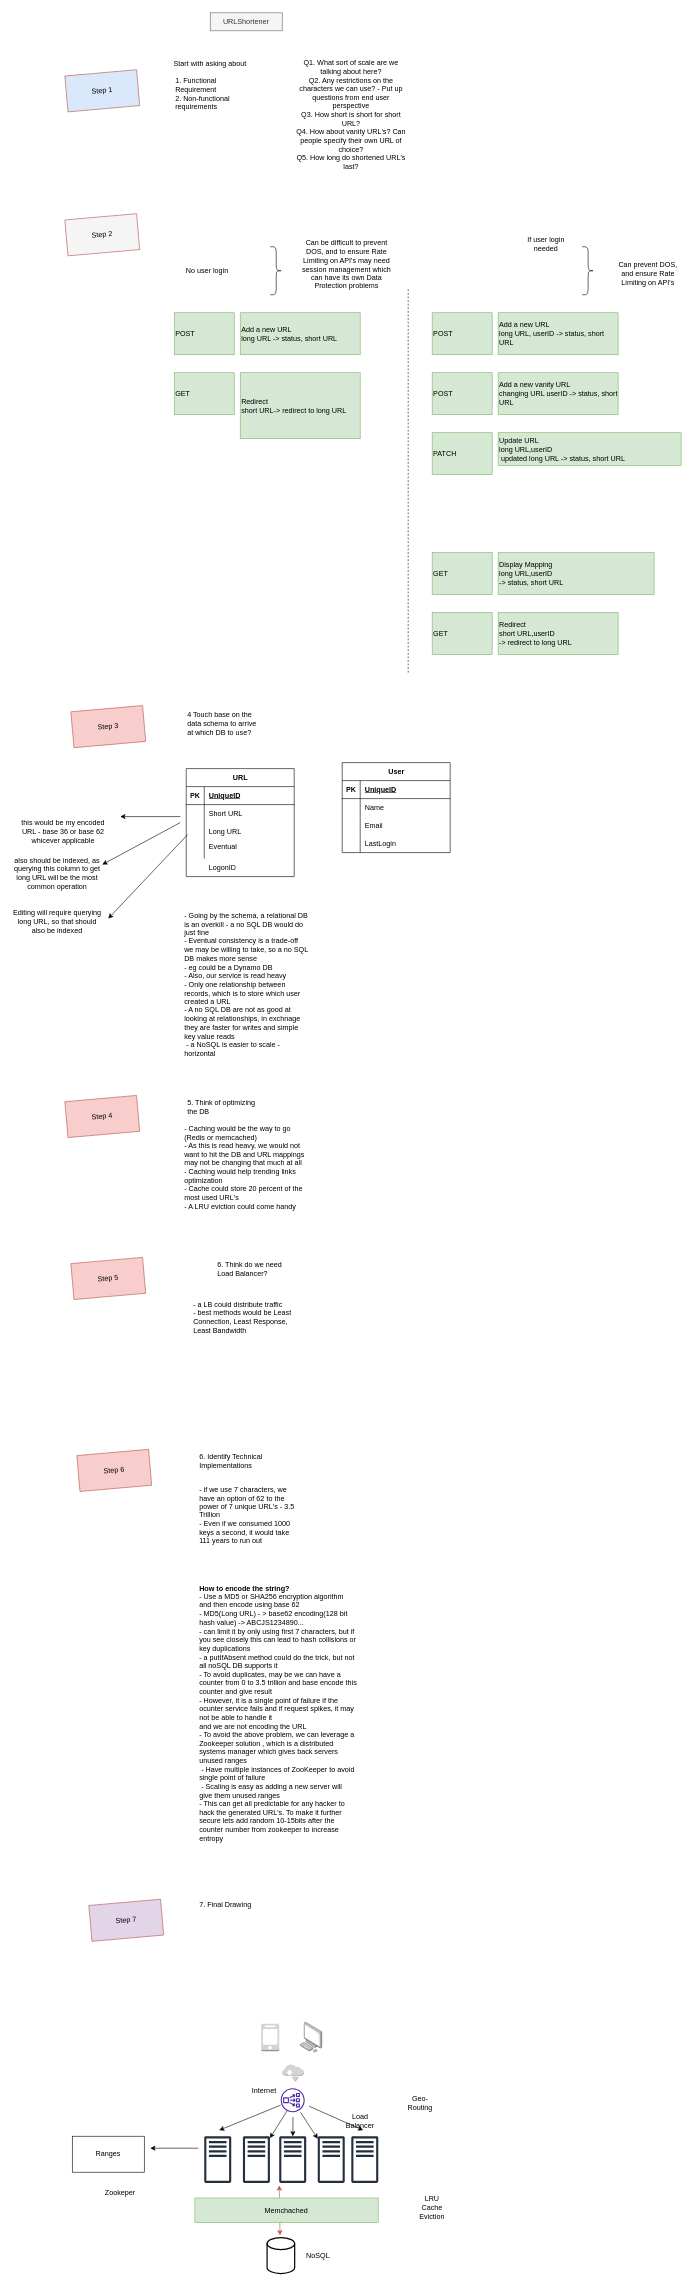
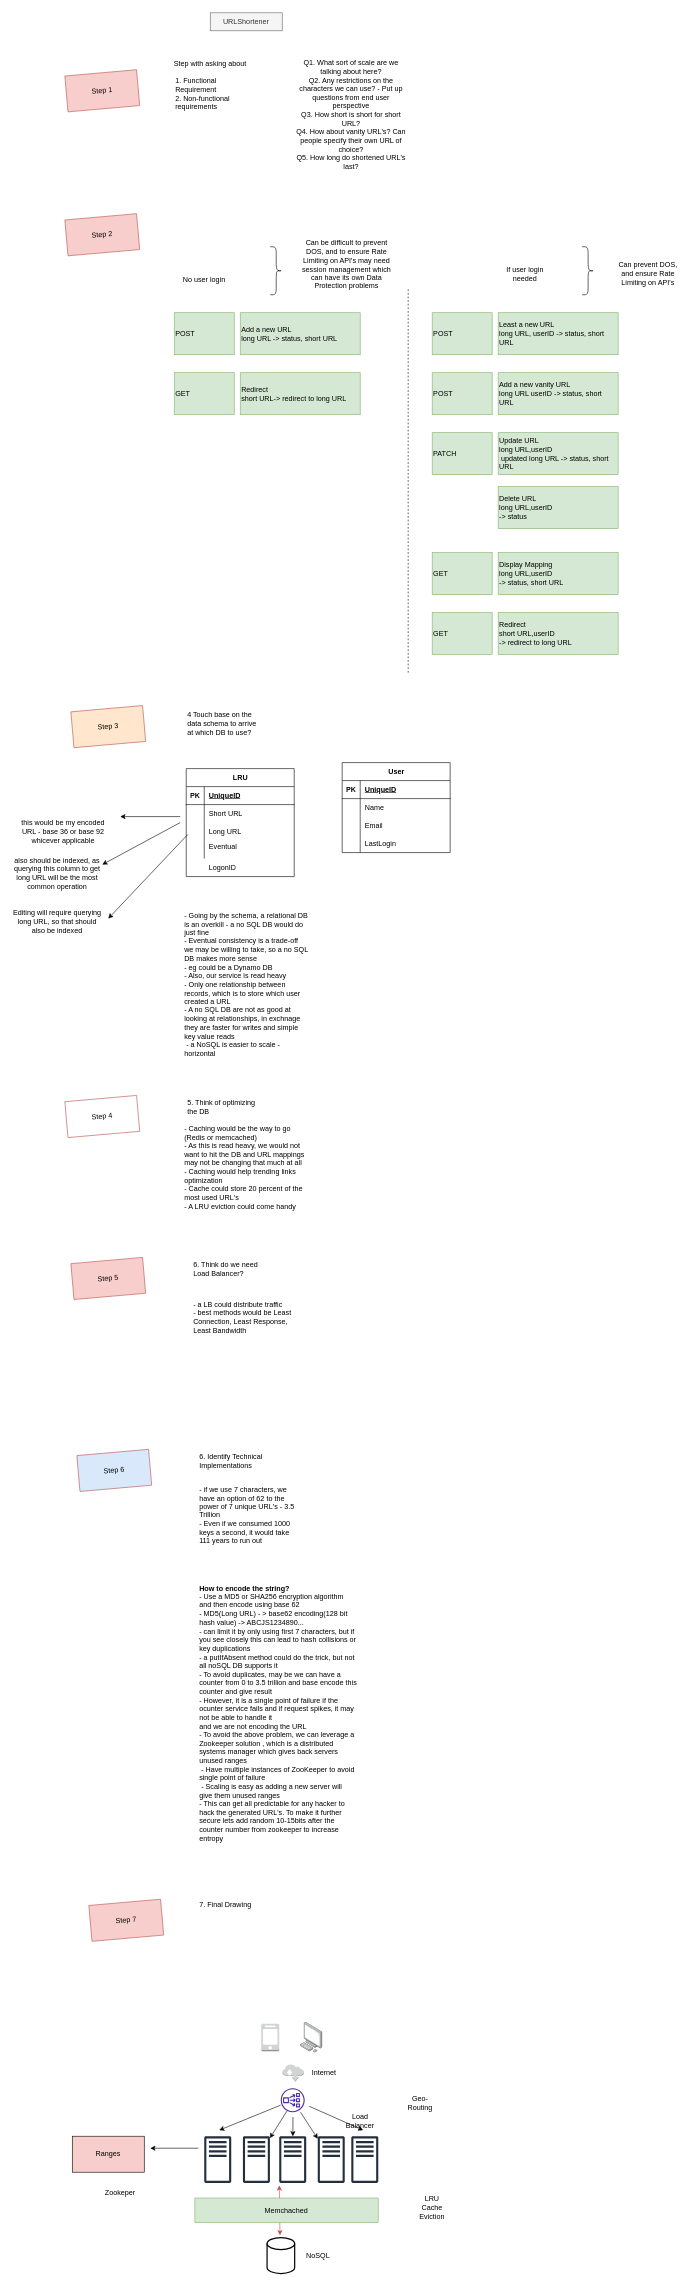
node "Start with asking about": label "Start with asking about" -> "Step with asking about"
node "Step 1": fillcolor #dae8fc -> #f8cecc
node "Step 2": fillcolor #f5f5f5 -> #f8cecc
node "If user login needed": moved (546, 243) -> (525, 273)
node "No user login": moved (207, 270) -> (204, 279)
node "Add a new URL long URL, userID -> status, short URL": label "Add a new URL long URL, userID -> status, short URL" -> "Least a new URL long URL, userID -> status, short URL"
node "Add a new vanity URL changing URL userID -> status, short URL": label "Add a new vanity URL changing URL userID -> status, short URL" -> "Add a new vanity URL long URL userID -> status, short URL"
node "Redirect short URL-> redirect to long URL": size 120x66 -> 120x42
node "Update URL long URL,userID updated long URL -> status, short URL": size 183x33 -> 120x42
node "Delete URL long URL,userID -> status": added
node "Display Mapping long URL,userID -> status, short URL": size 156x42 -> 120x42
node "Step 3": fillcolor #f8cecc -> #ffe6cc
node "URL": label "URL" -> "LRU"
node "this would be my encoded URL - base 36 or base 62 whicever applicable": label "this would be my encoded URL - base 36 or base 62 whicever applicable" -> "this would be my encoded URL - base 36 or base 92 whicever applicable"
node "Step 4": fillcolor #f8cecc -> #ffffff
node "6. Think do we need Load Balancer?": moved (252, 1269) -> (228, 1269)
node "Step 6": fillcolor #f8cecc -> #dae8fc
node "Step 7": fillcolor #e1d5e7 -> #f8cecc
node "Internet": moved (264, 2091) -> (324, 2073)
node "Ranges": fillcolor #ffffff -> #f8cecc
